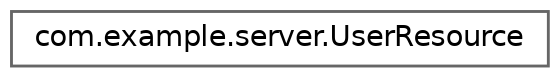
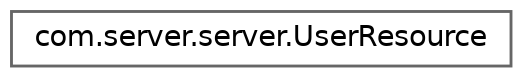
node "com.example.server.UserResource": label "com.example.server.UserResource" -> "com.server.server.UserResource"
